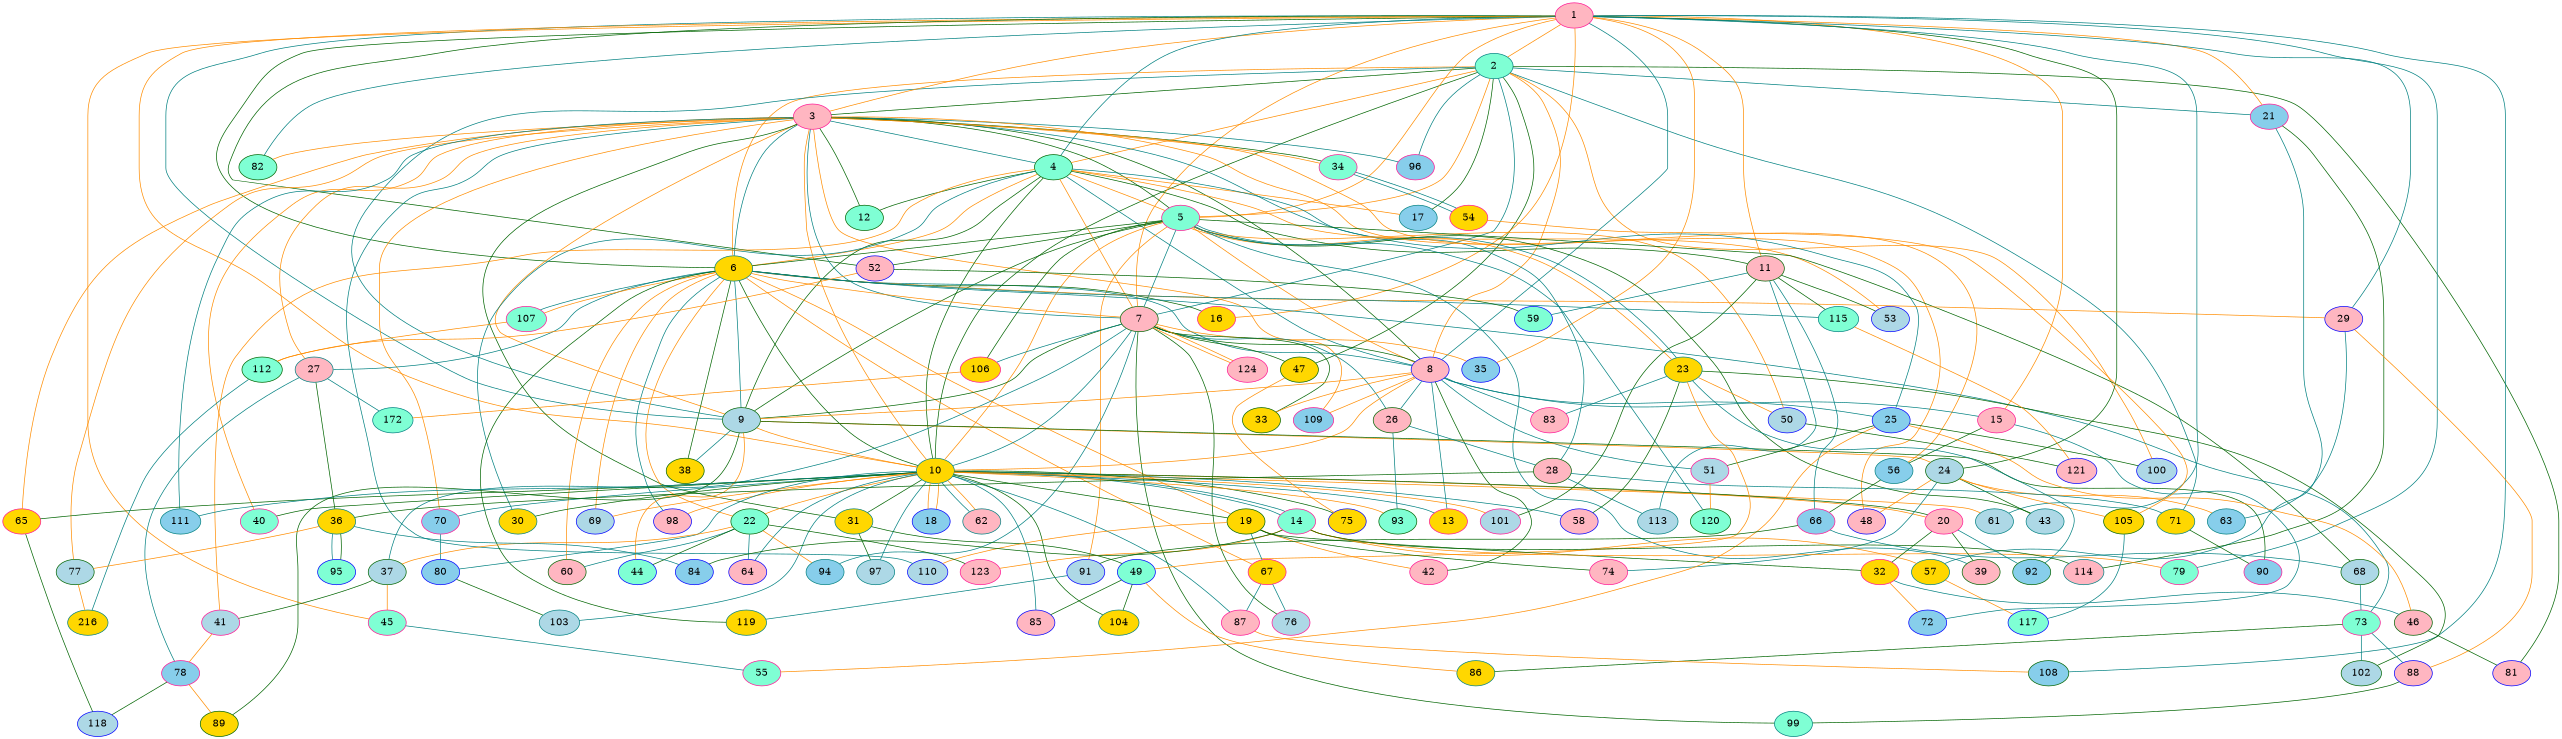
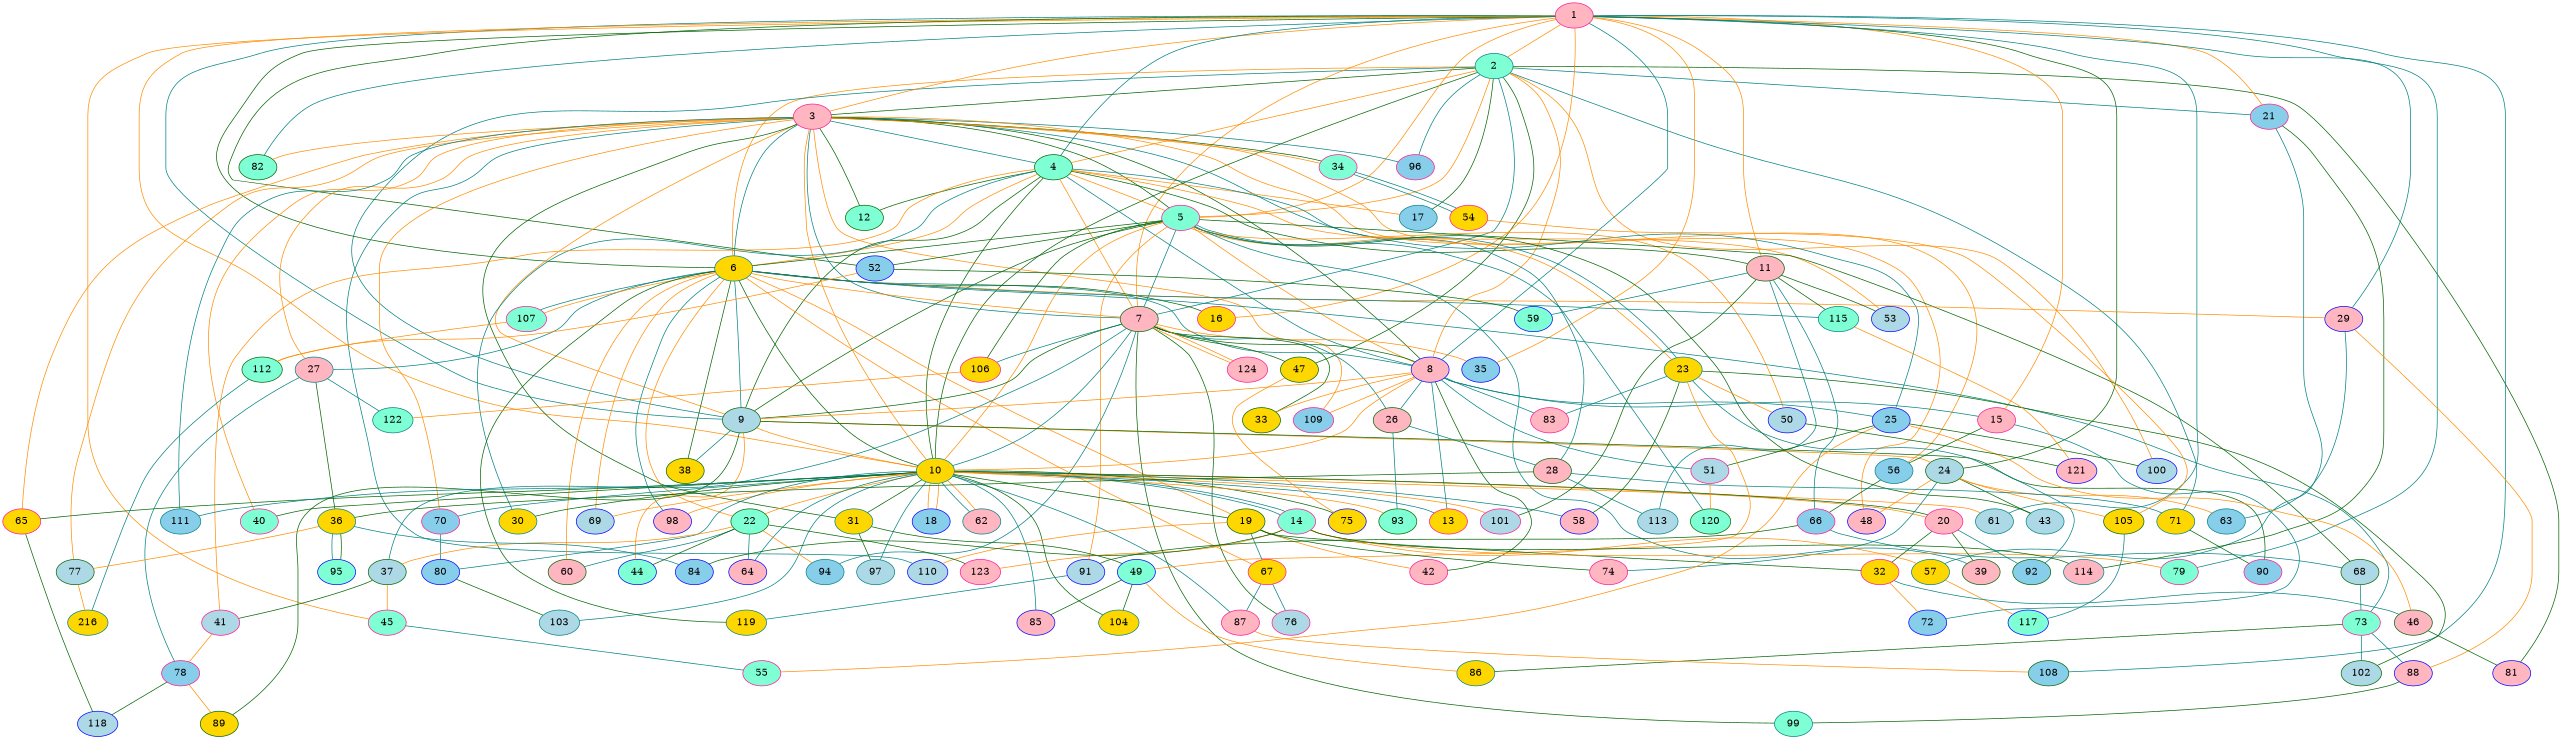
node "52": fillcolor lightpink -> skyblue
node "172": label "172" -> "122"
